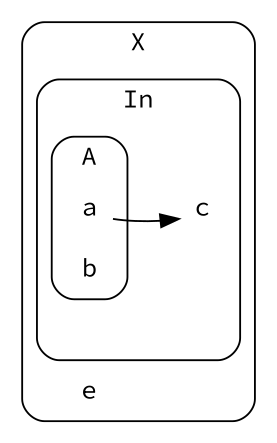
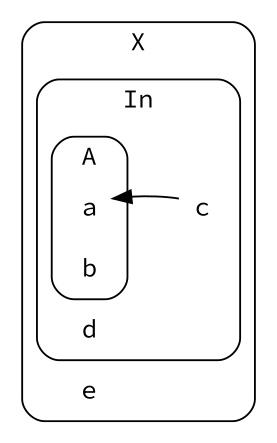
edge "a" -> "c": reversed
node "d": added
